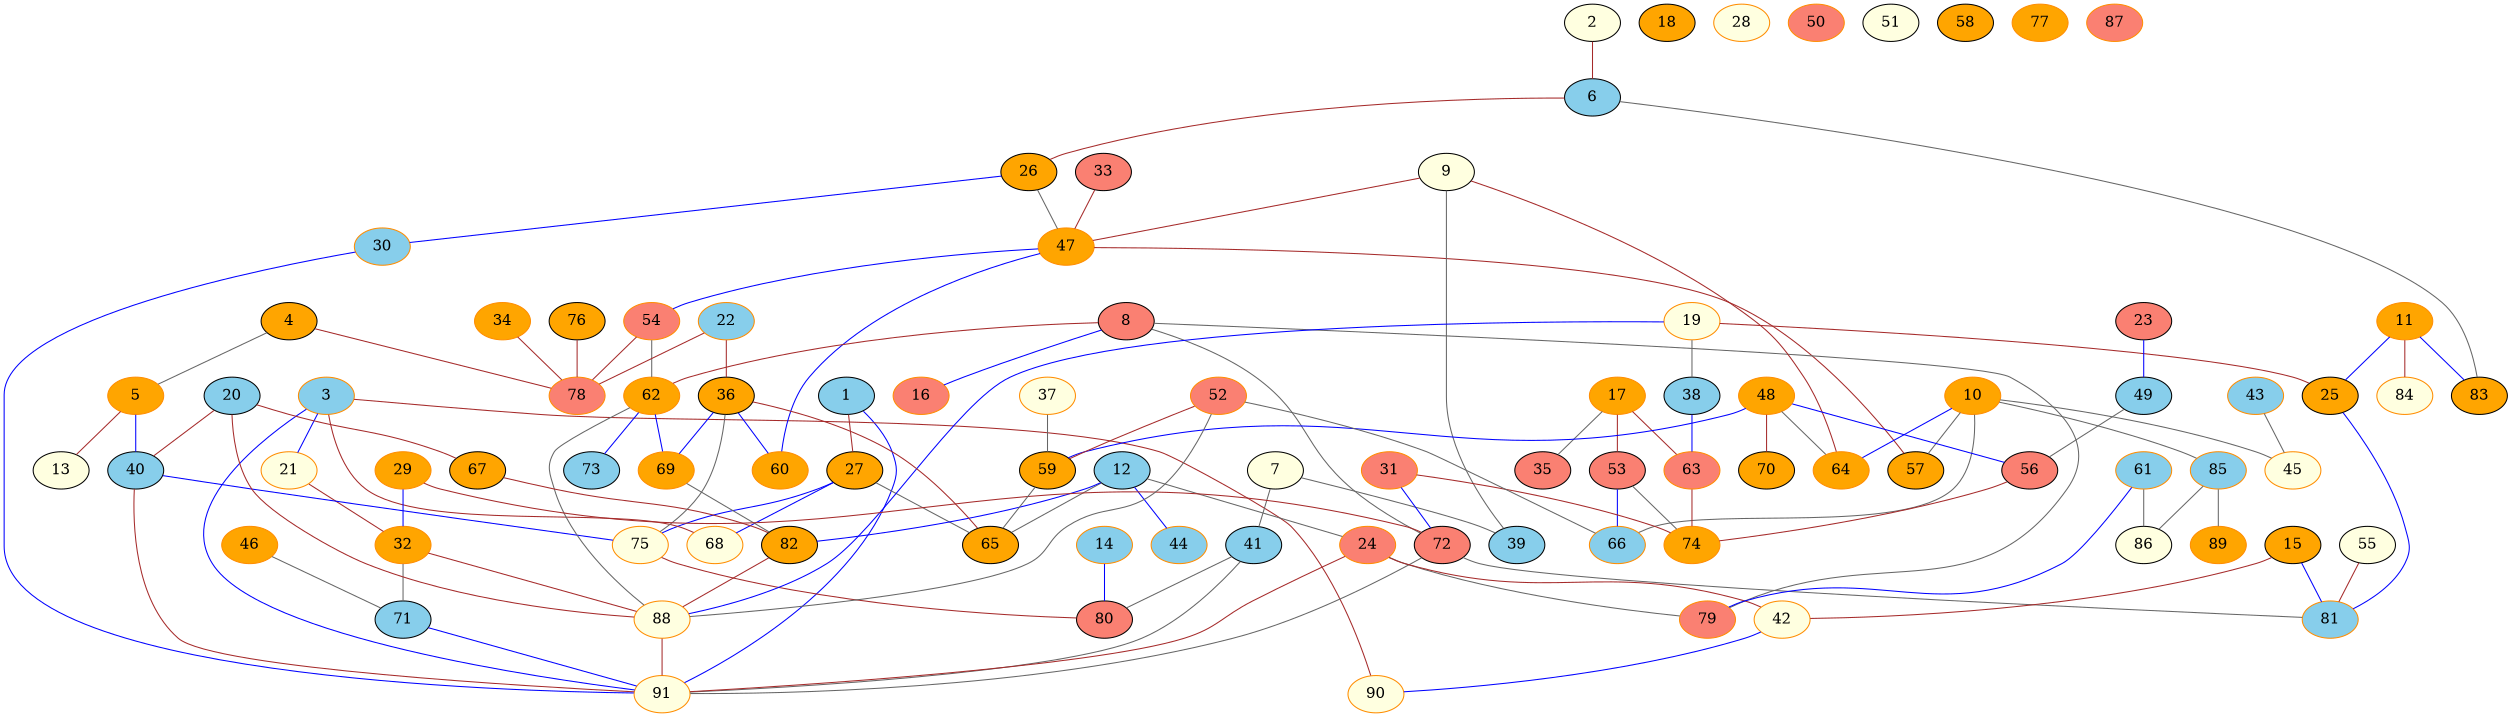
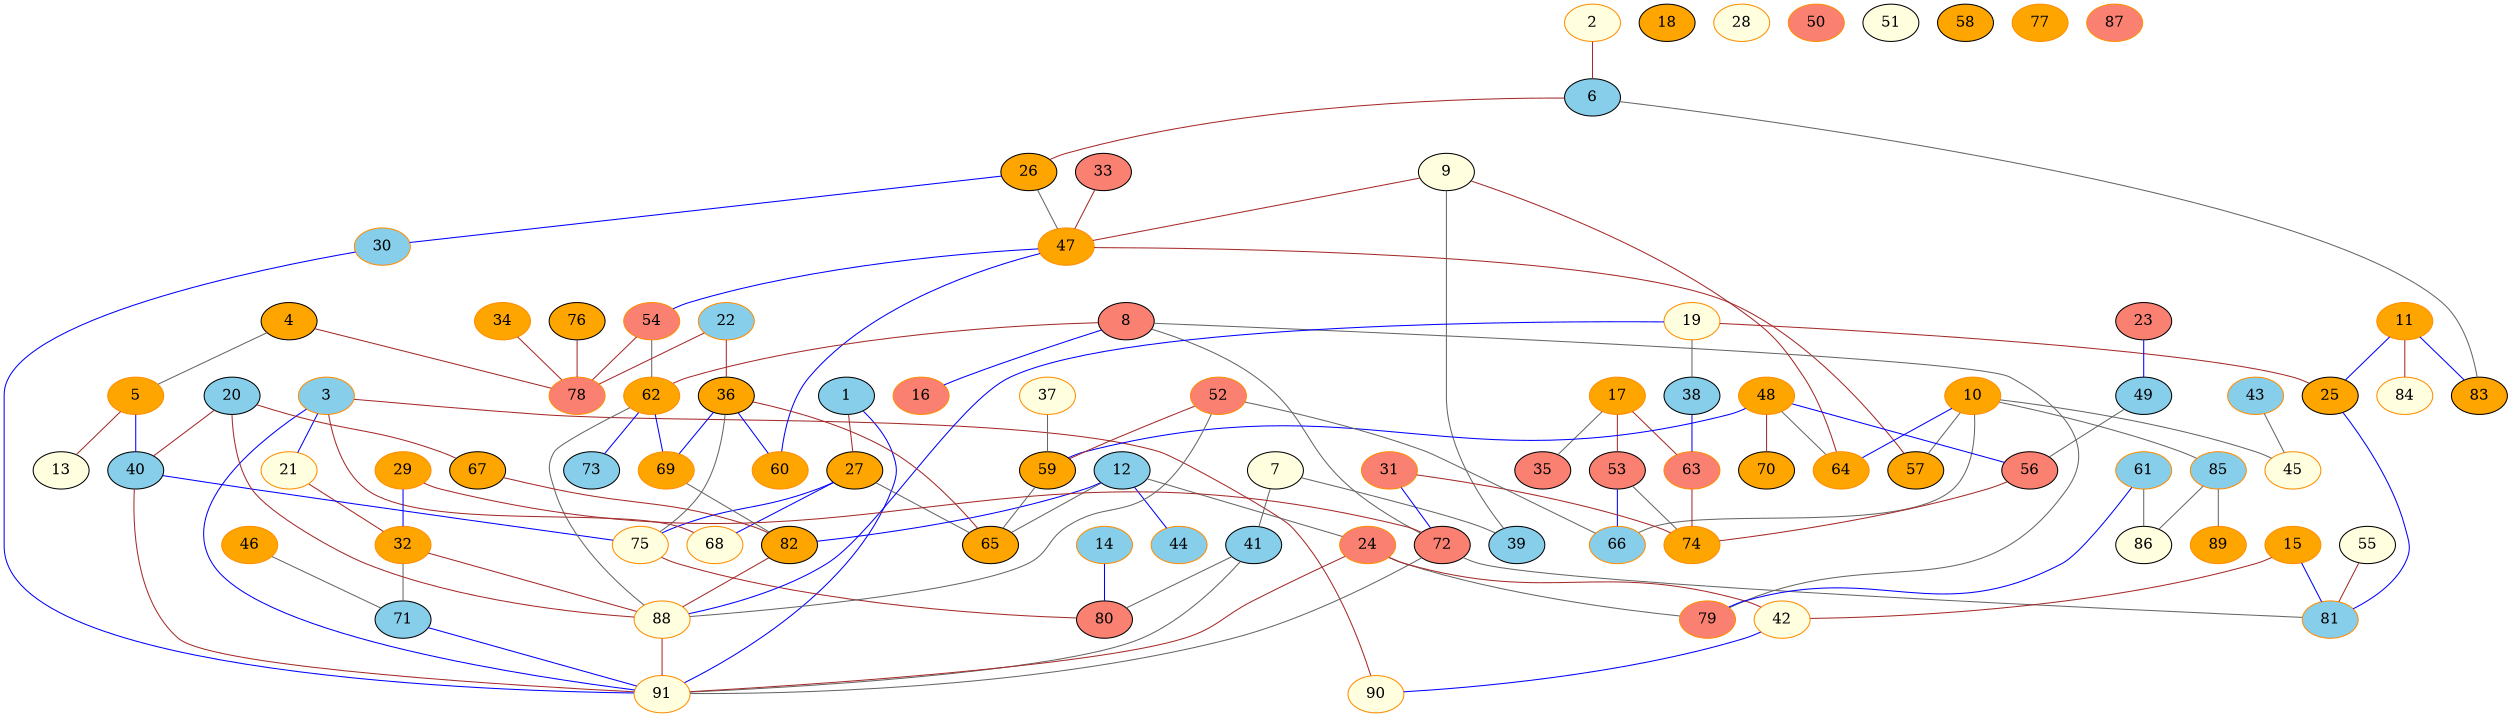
node "2": color black -> darkorange
node "15": color black -> darkorange
